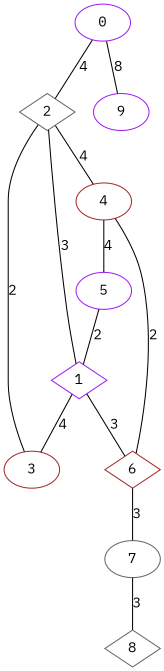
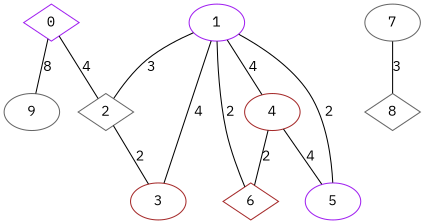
node "0": shape ellipse -> diamond
node "9": color purple -> gray40
edge "2" -- "4": now "1" -- "4"
node "1": shape diamond -> ellipse
edge "1" -- "6": label "3" -> "2"
edge "6" -- "7": removed, label "3"
